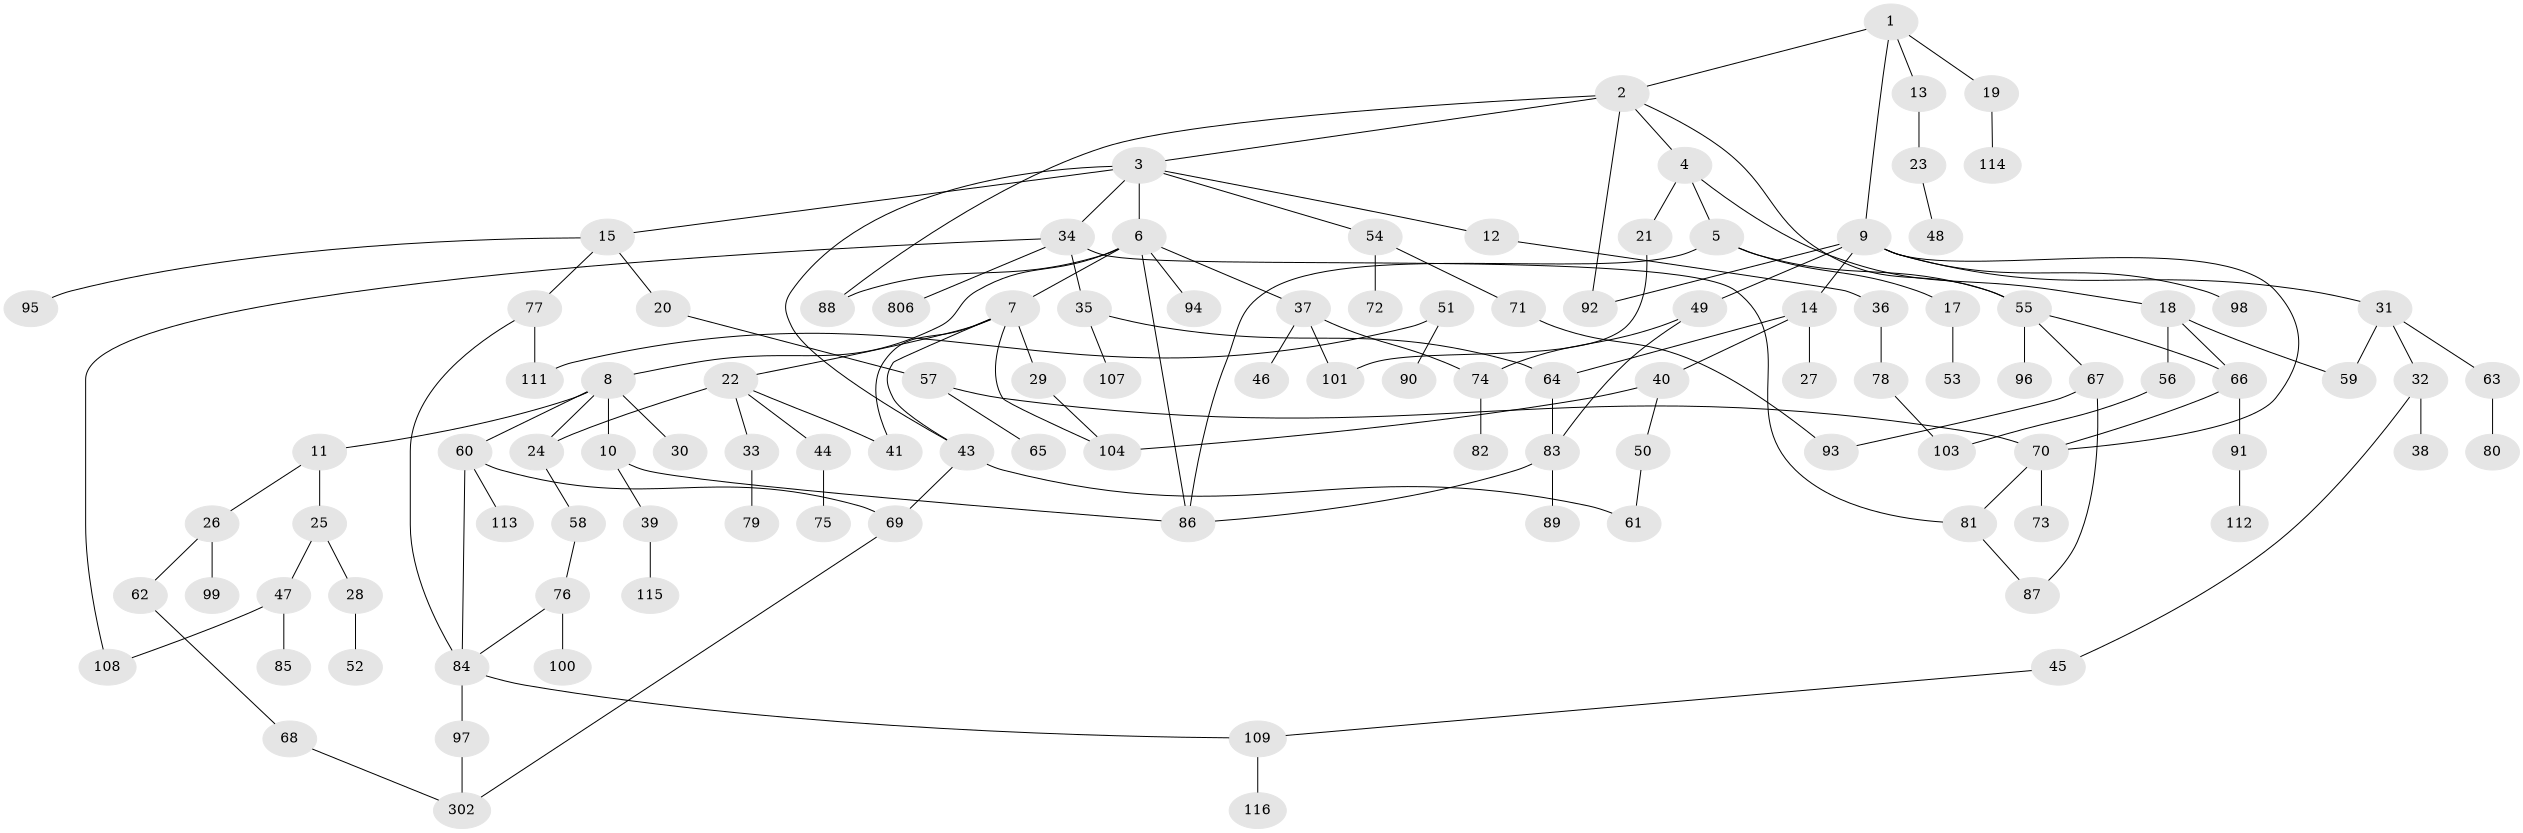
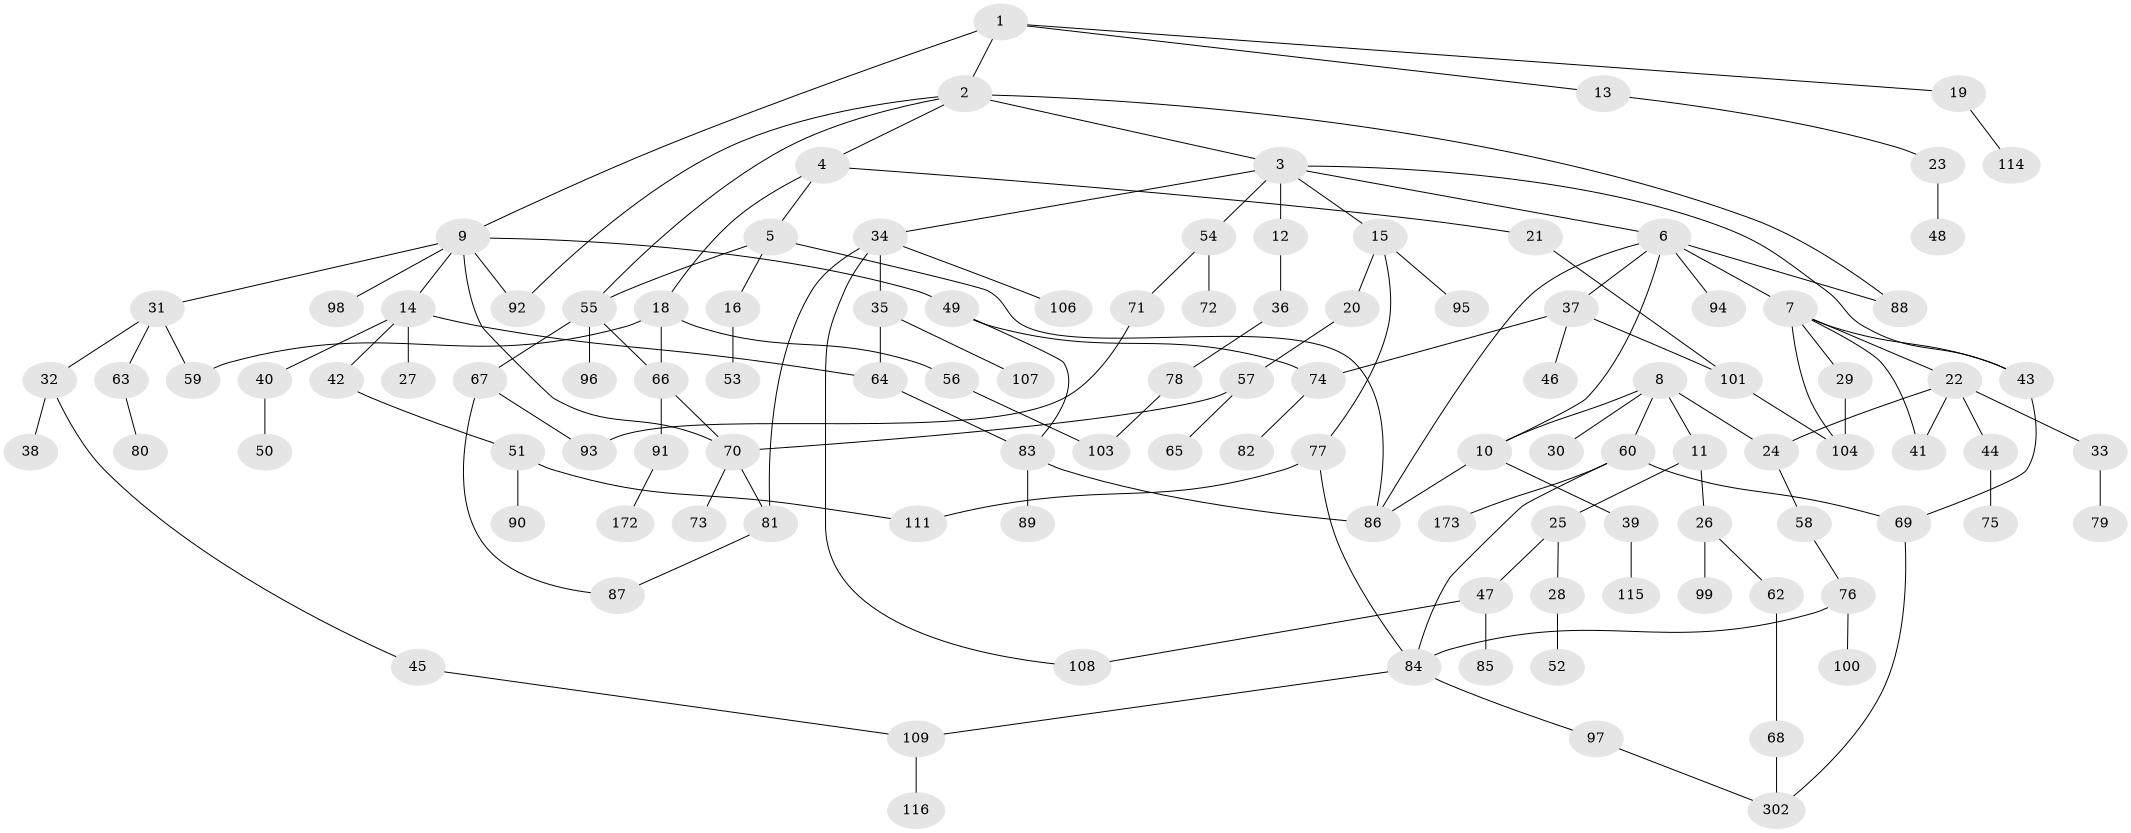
node "806": label "806" -> "106"
node "17": label "17" -> "16"
edge "6" -- "8": now "6" -- "10"
node "42": added
edge "40" -- "104": now "101" -- "104"
node "113": label "113" -> "173"
node "61": removed
node "112": label "112" -> "172"
